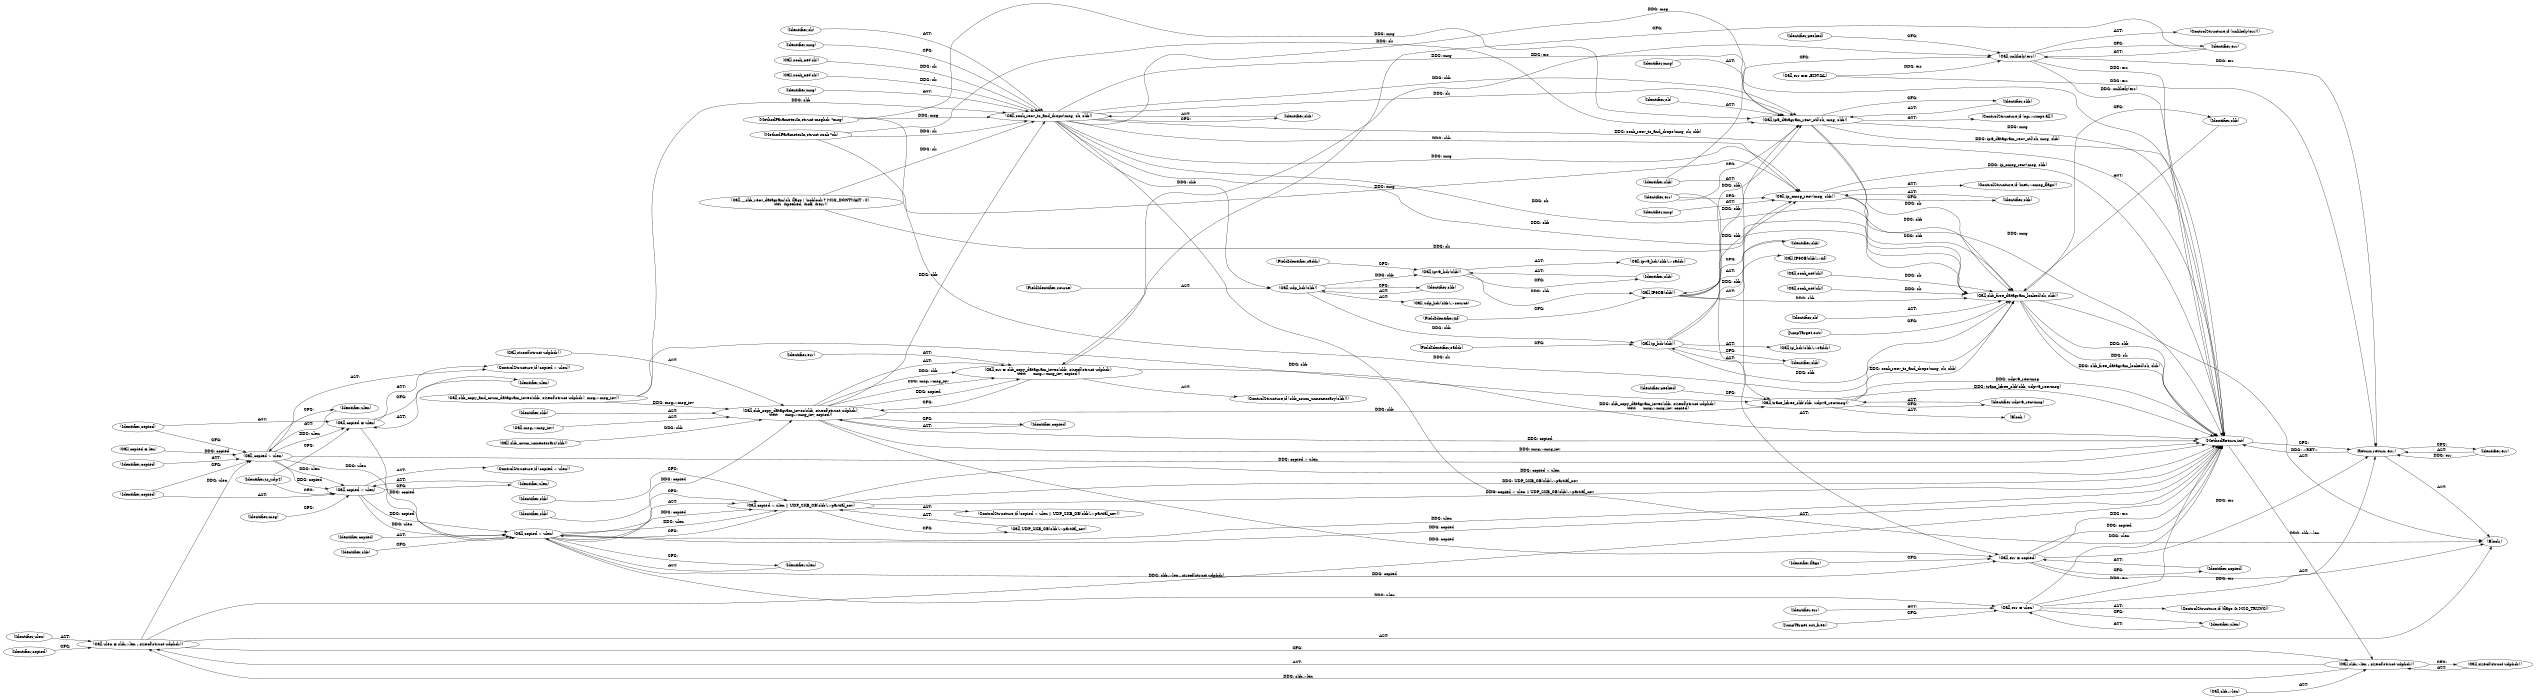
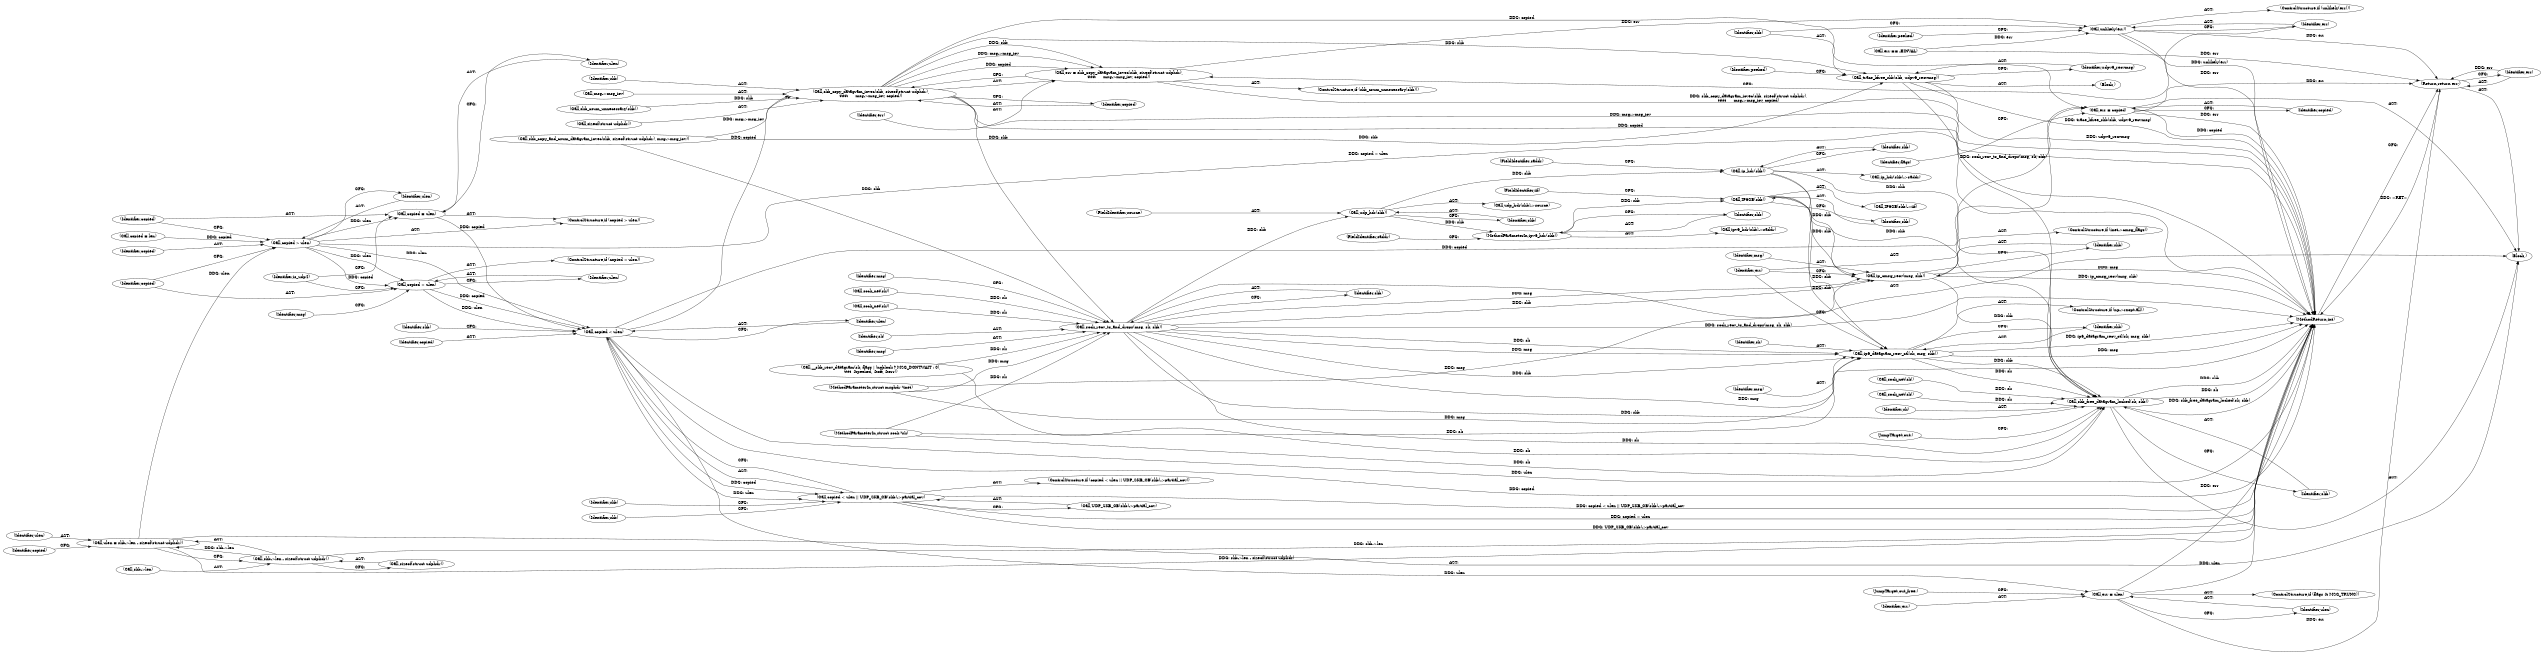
node "(MethodParameterIn,struct msghdr *msg)": label "(MethodParameterIn,struct msghdr *msg)" -> "(MethodParameterIn,struct msghdr *inet)"
node "(Call,ipv6_hdr(skb))": label "(Call,ipv6_hdr(skb))" -> "(MethodParameterIn,ipv6_hdr(skb))"
edge "(MethodReturn,int)" -> "(Call,skb->len - sizeof(struct udphdr))": reversed
